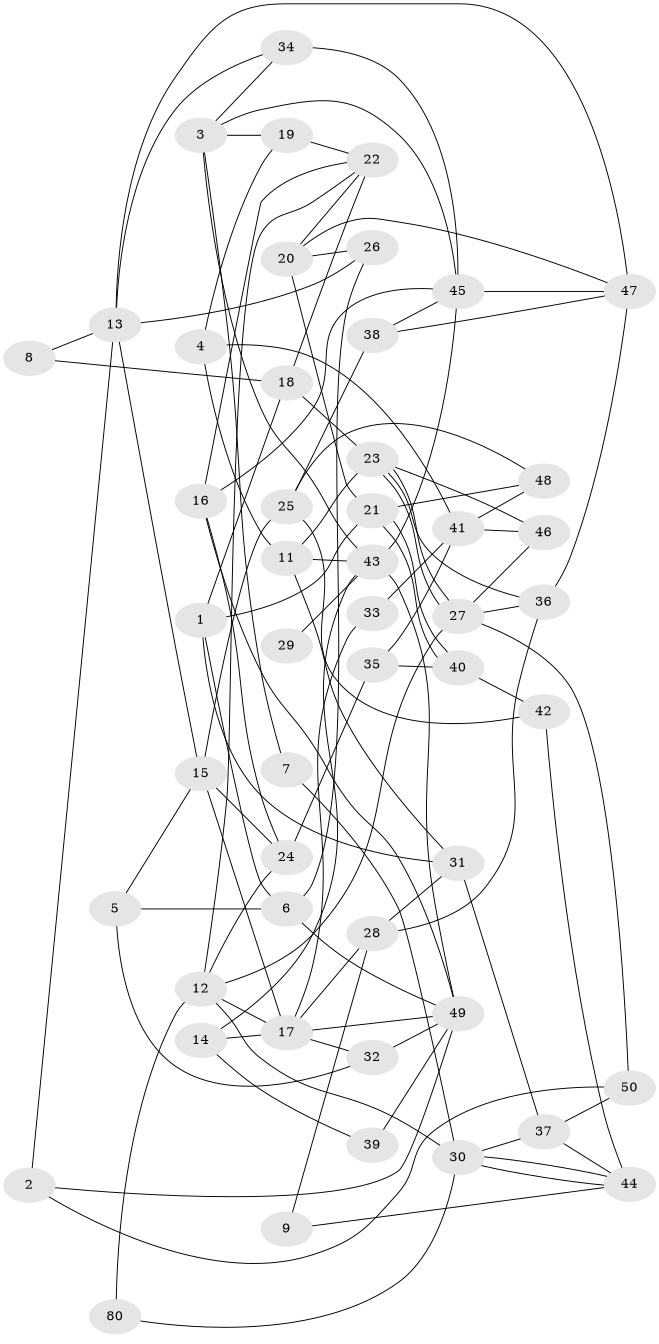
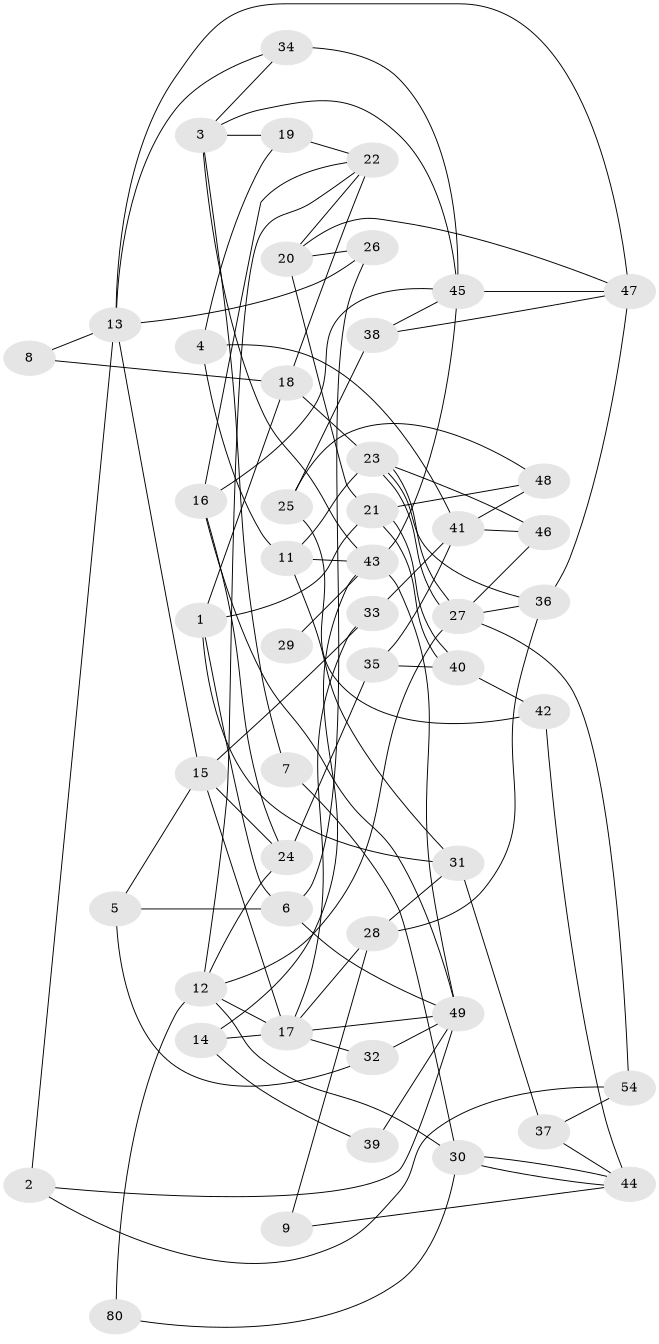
edge "25" -- "15": now "33" -- "15"
node "50": label "50" -> "54"
edge "37" -- "30": removed
